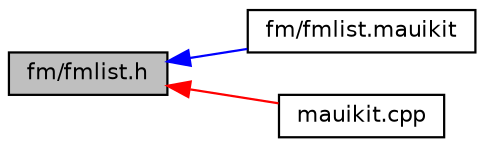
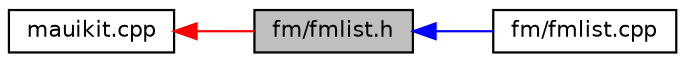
node "fm/fmlist.mauikit": label "fm/fmlist.mauikit" -> "fm/fmlist.cpp"
edge "mauikit.cpp" -> "fm/fmlist.h": reversed
